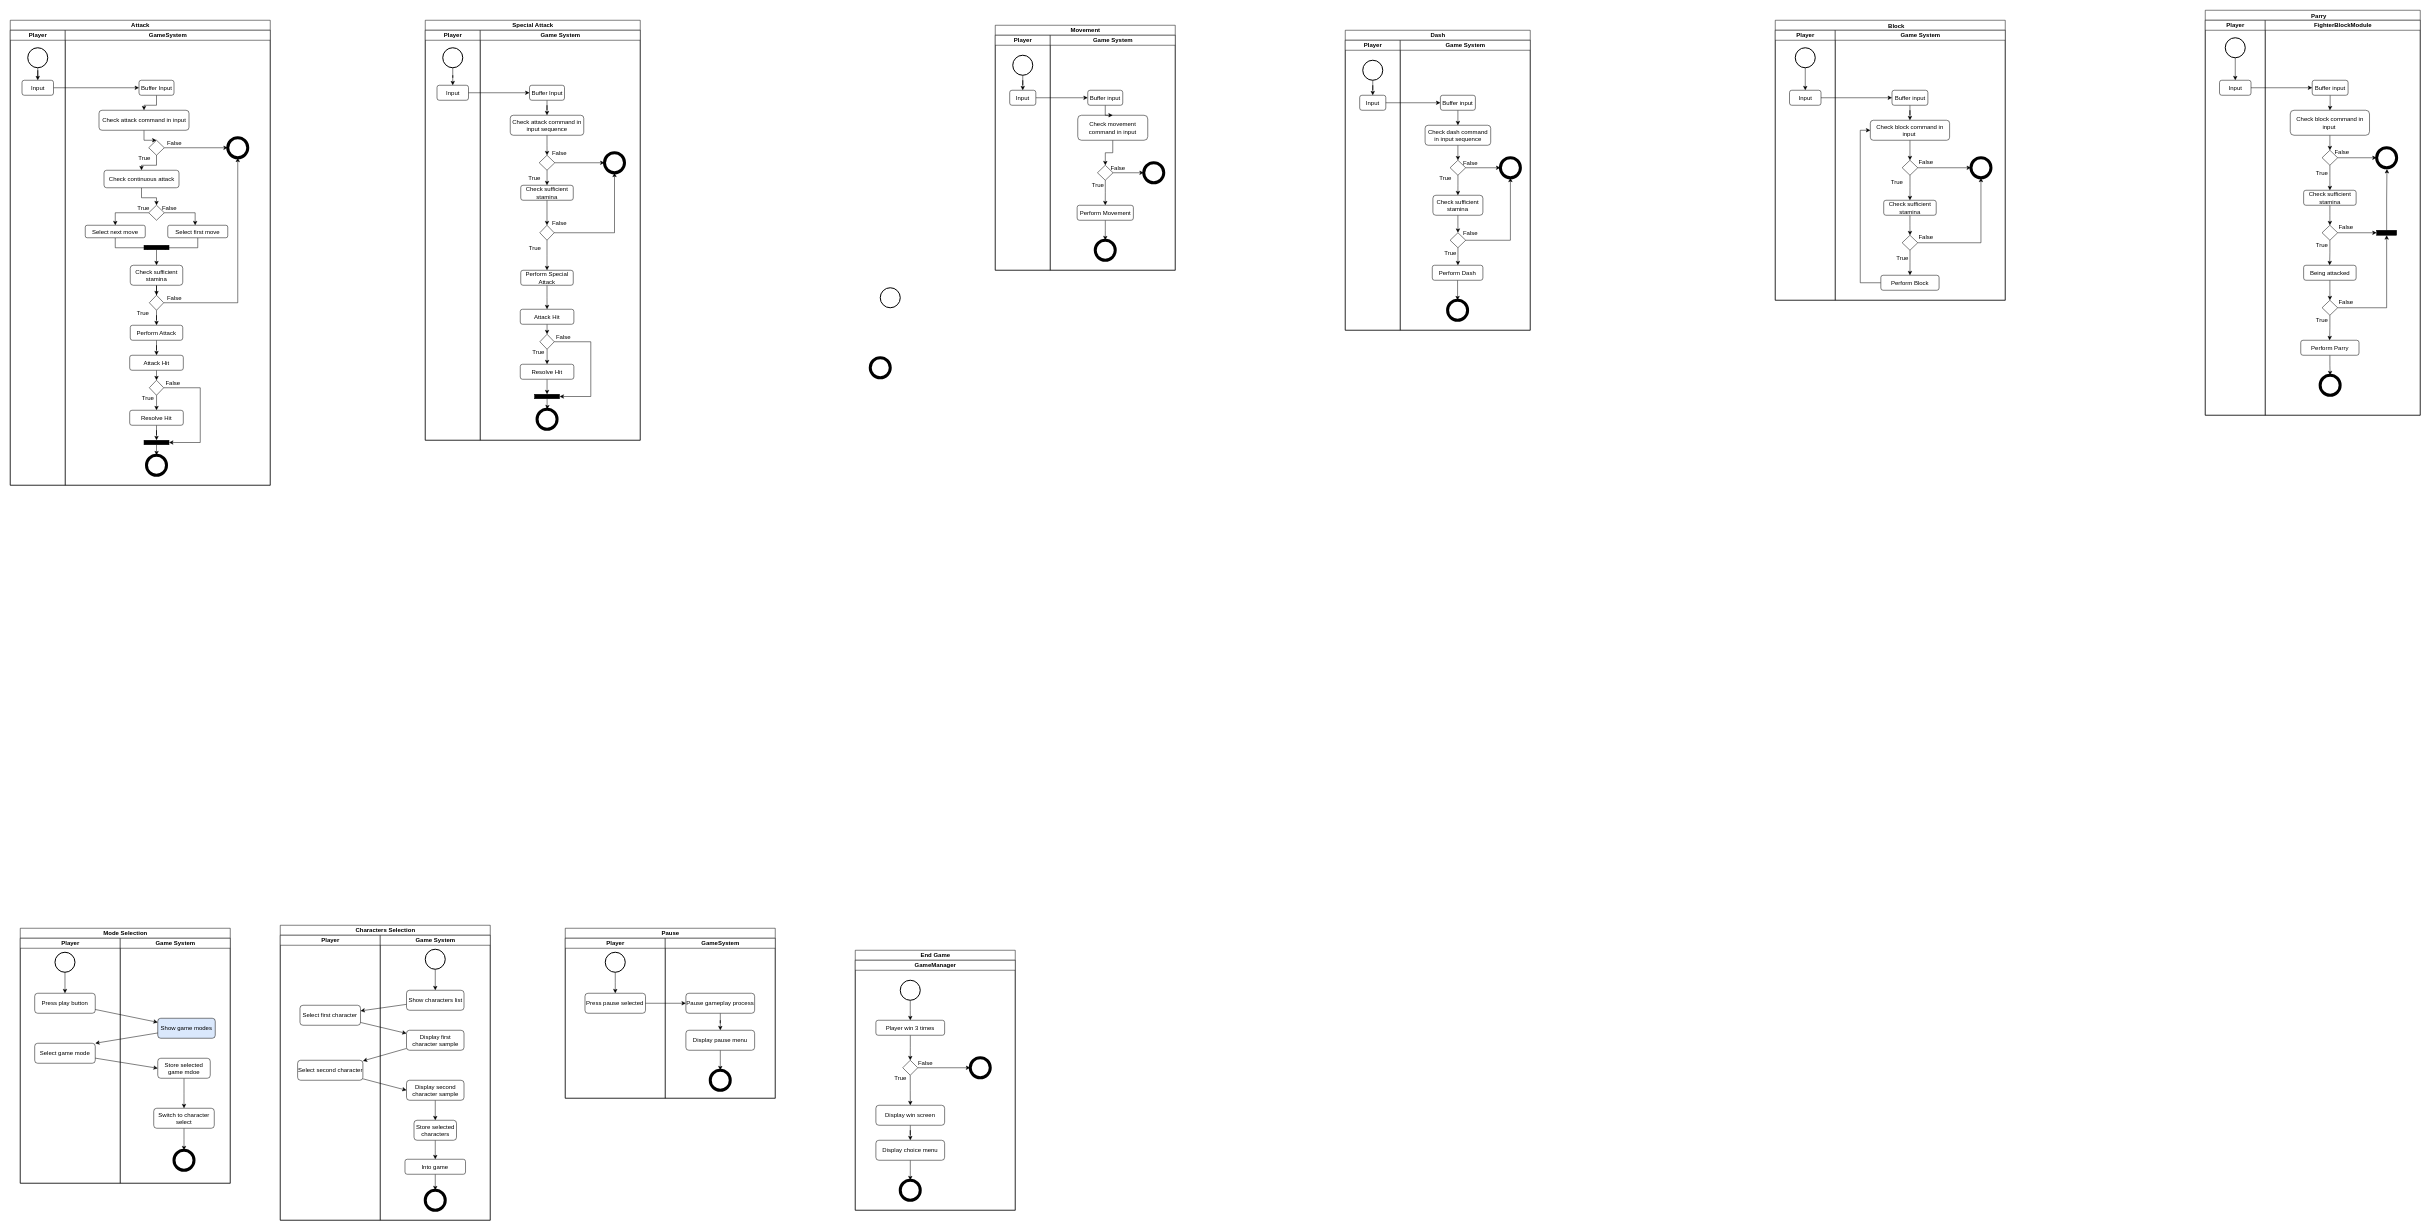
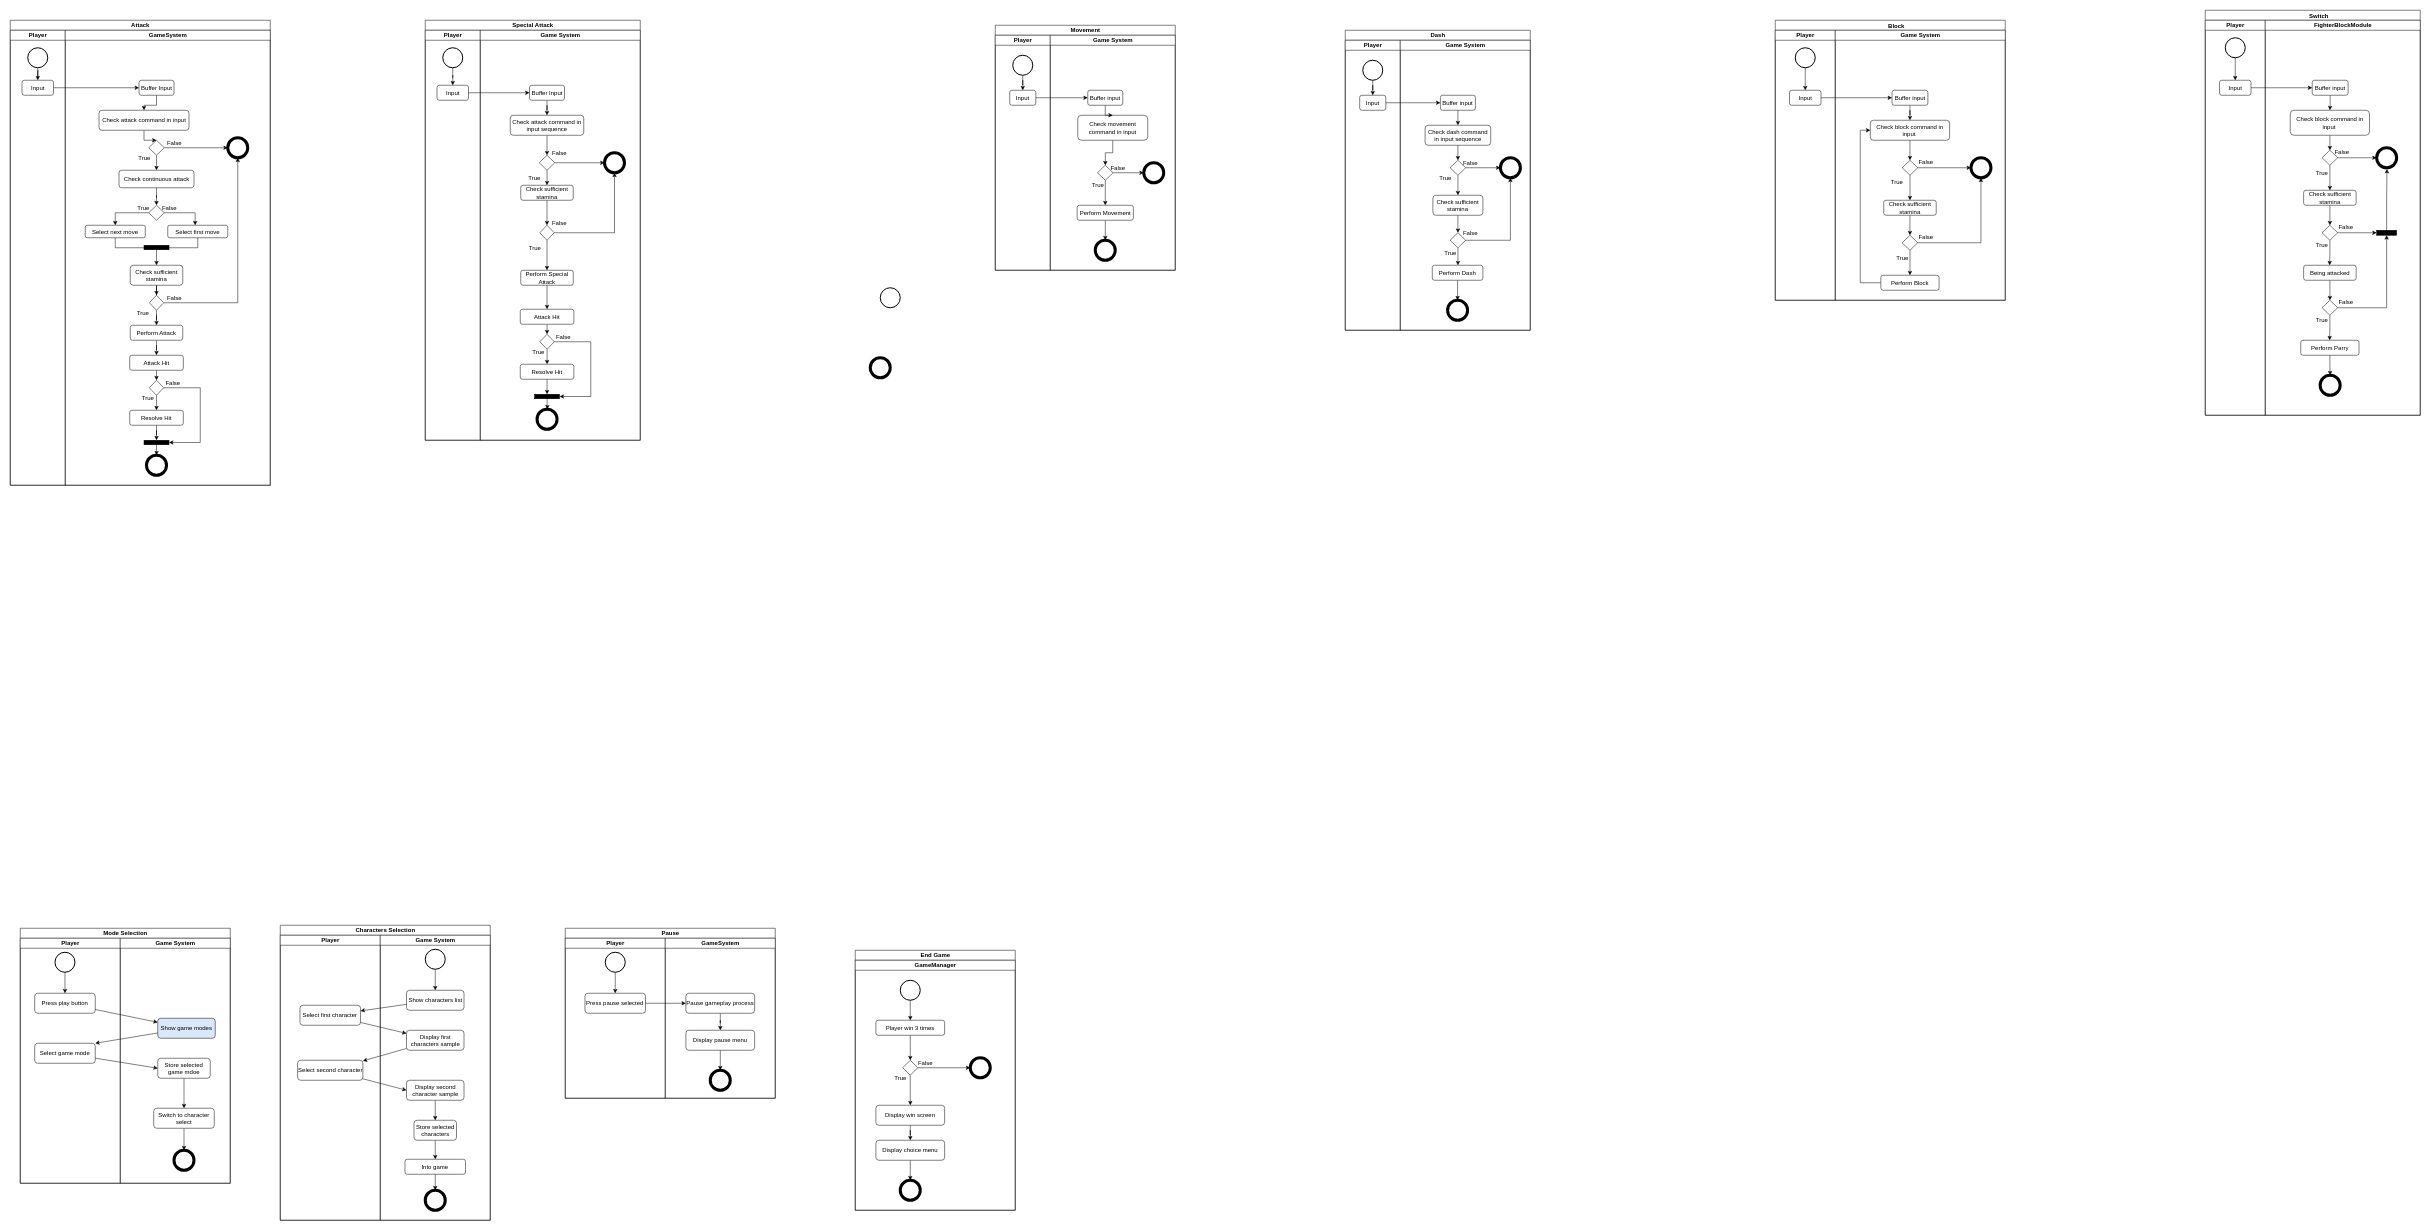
node "Parry": label "Parry" -> "Switch"
node "Check continuous attack": moved (142, 179) -> (157, 179)
node "Display first character sample": label "Display first character sample" -> "Display first characters sample"
